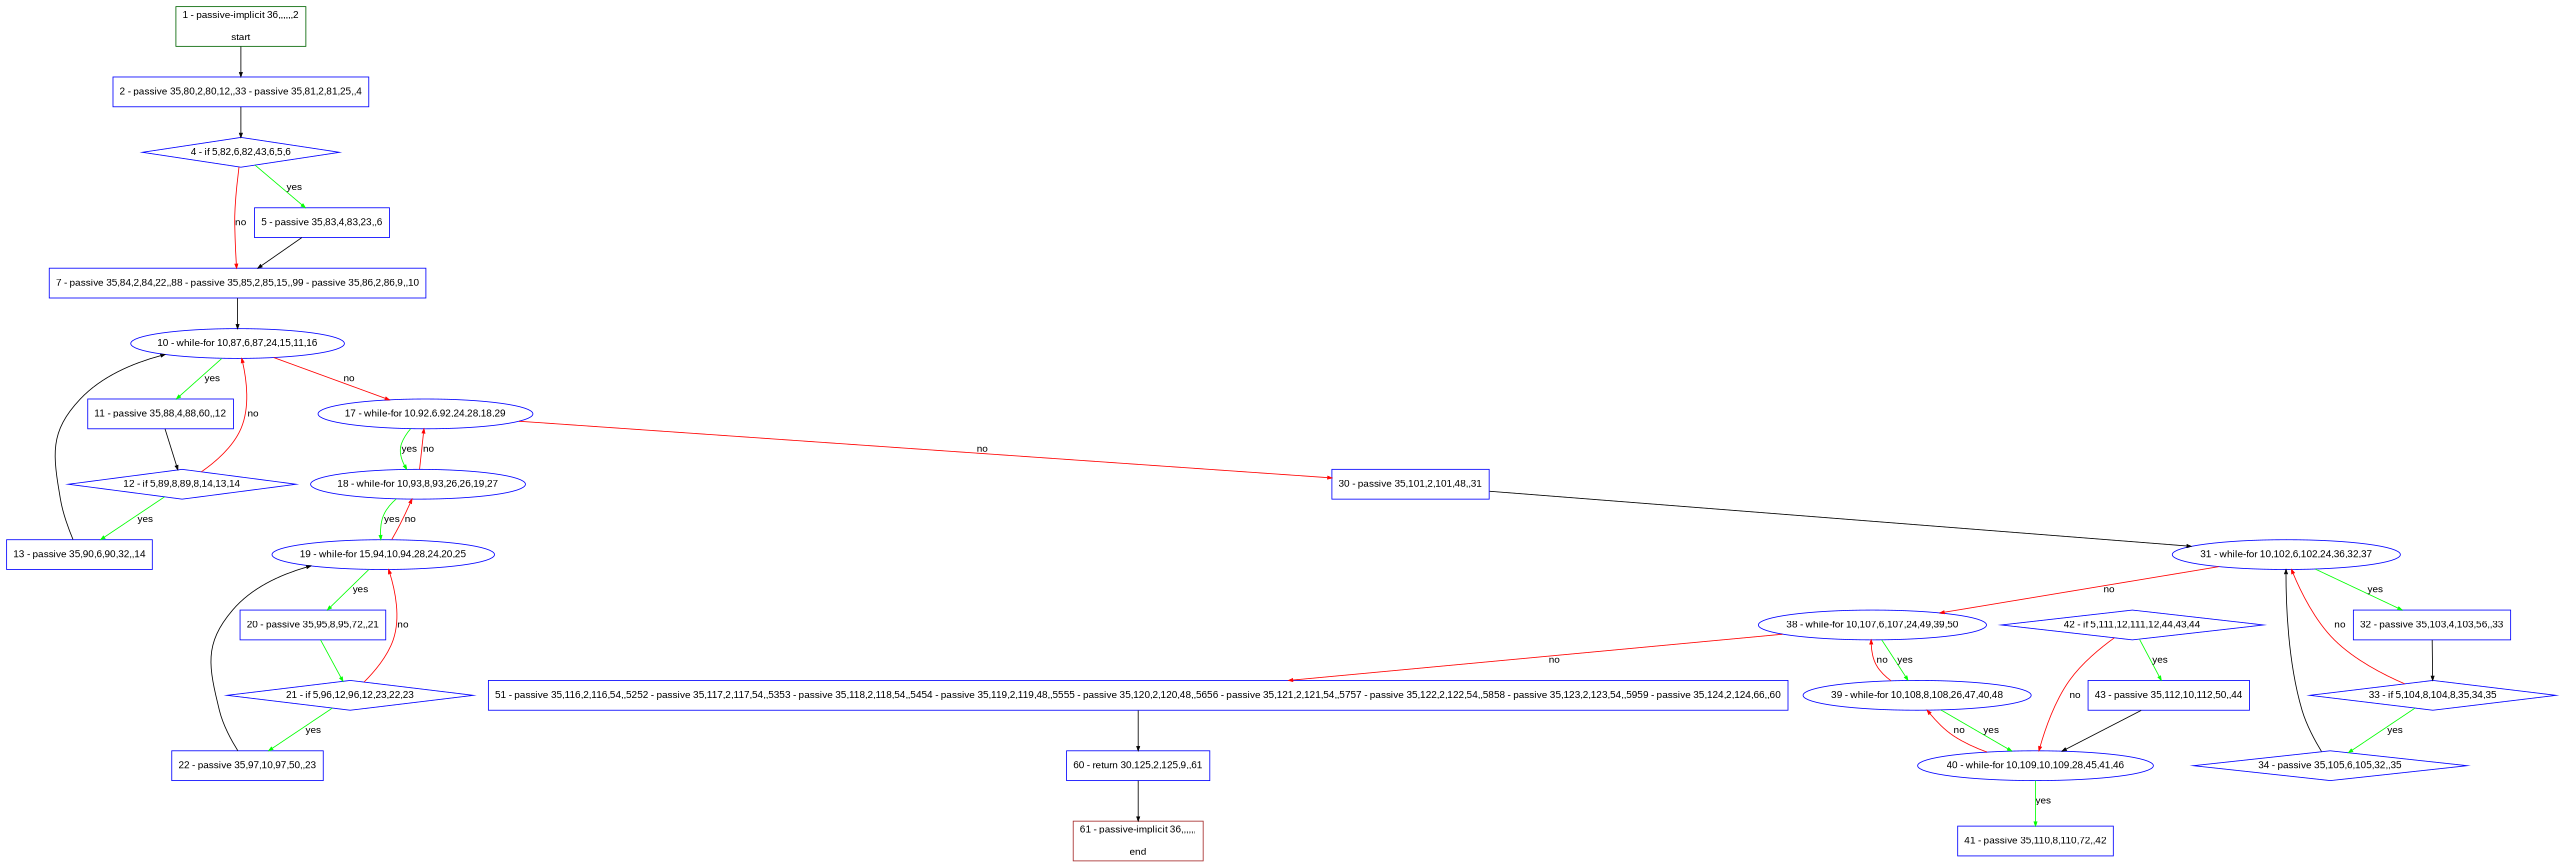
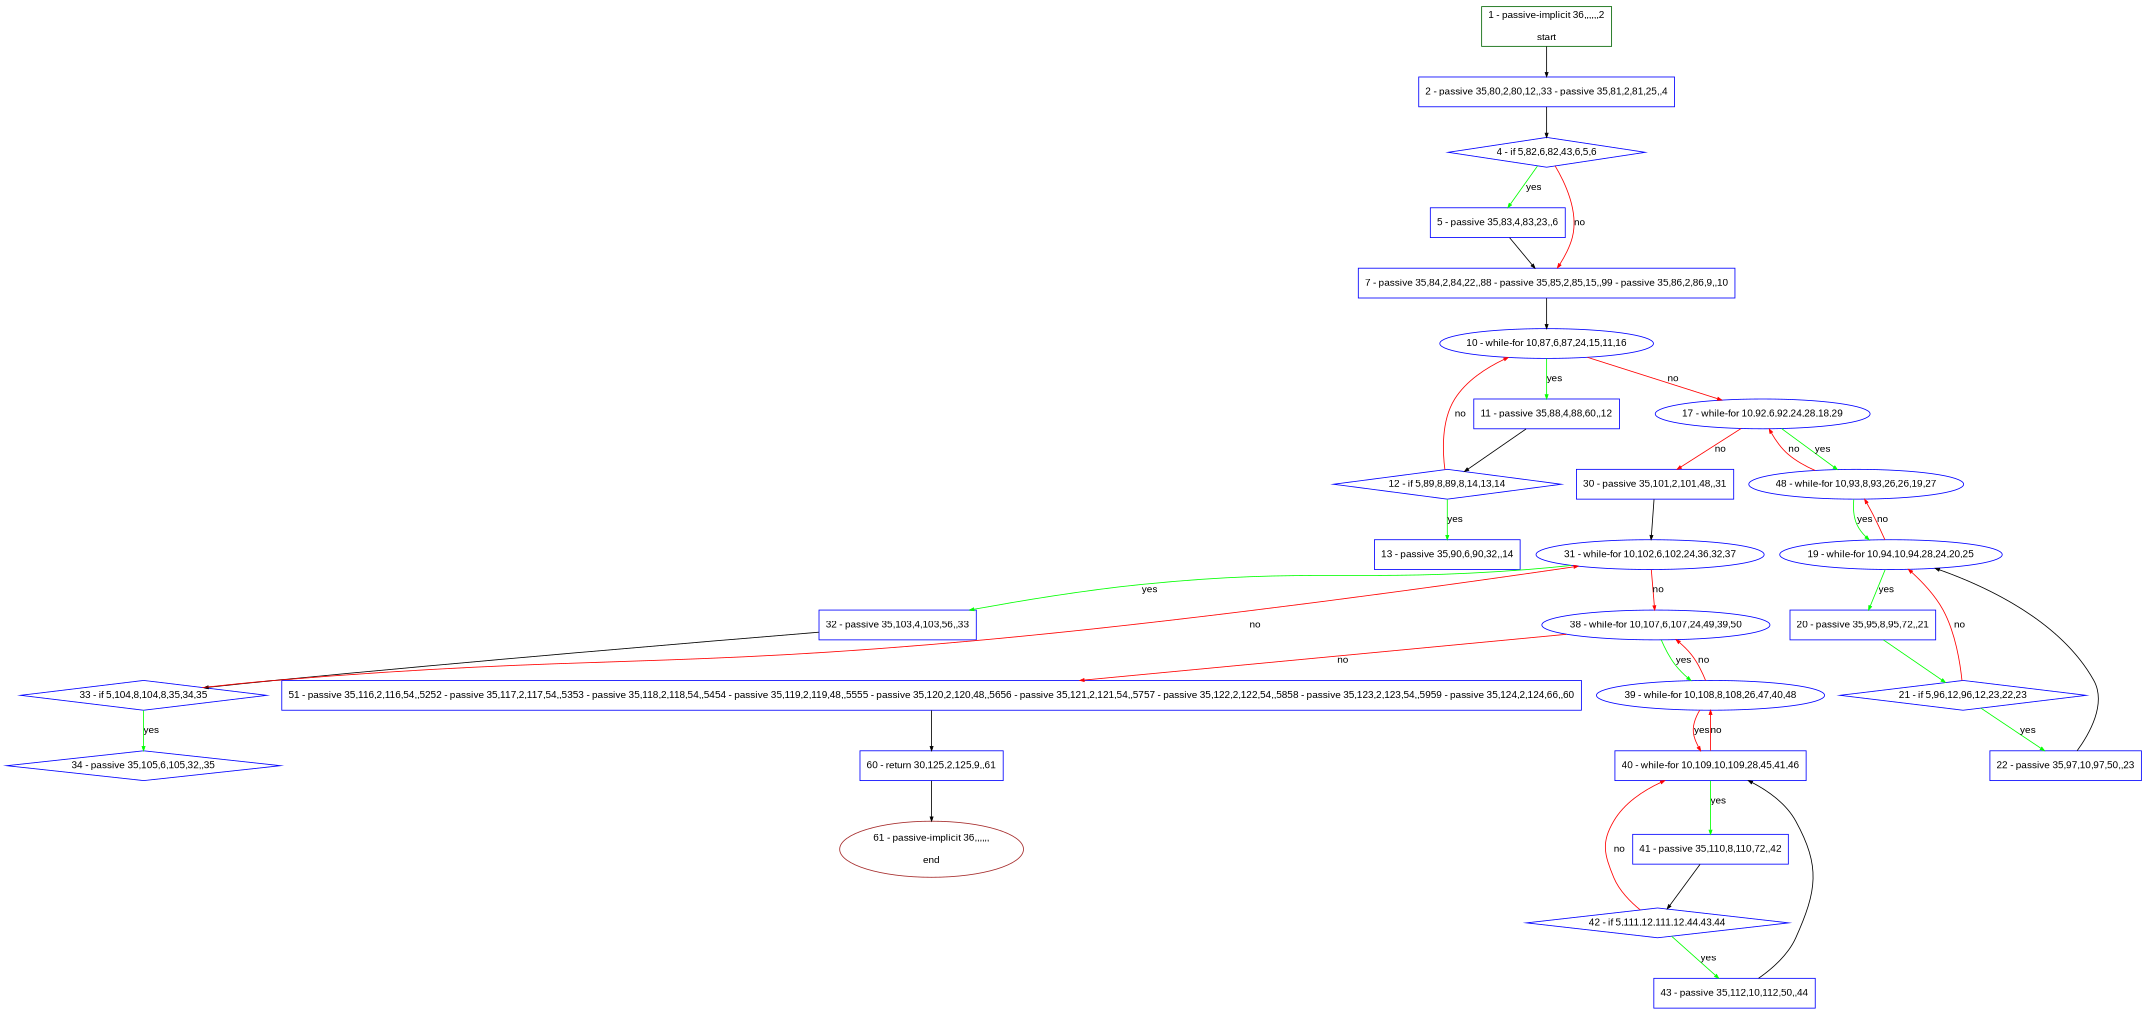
edge "13 - passive 35,90,6,90,32,,14" -> "10 - while-for 10,87,6,87,24,15,11,16": removed
node "18 - while-for 10,93,8,93,26,26,19,27": label "18 - while-for 10,93,8,93,26,26,19,27" -> "48 - while-for 10,93,8,93,26,26,19,27"
node "19 - while-for 15,94,10,94,28,24,20,25": label "19 - while-for 15,94,10,94,28,24,20,25" -> "19 - while-for 10,94,10,94,28,24,20,25"
edge "34 - passive 35,105,6,105,32,,35" -> "31 - while-for 10,102,6,102,24,36,32,37": removed
edge "39 - while-for 10,108,8,108,26,47,40,48" -> "40 - while-for 10,109,10,109,28,45,41,46": color #00ff00 -> #ff0000
node "40 - while-for 10,109,10,109,28,45,41,46": shape ellipse -> box
node "61 - passive-implicit 36,,,,,, end": shape box -> ellipse
edge "41 - passive 35,110,8,110,72,,42" -> "42 - if 5,111,12,111,12,44,43,44": added
